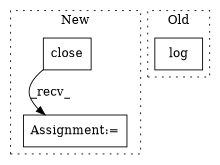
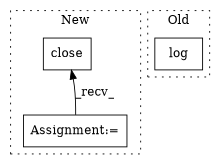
edge "close" -> "Assignment:=": reversed
